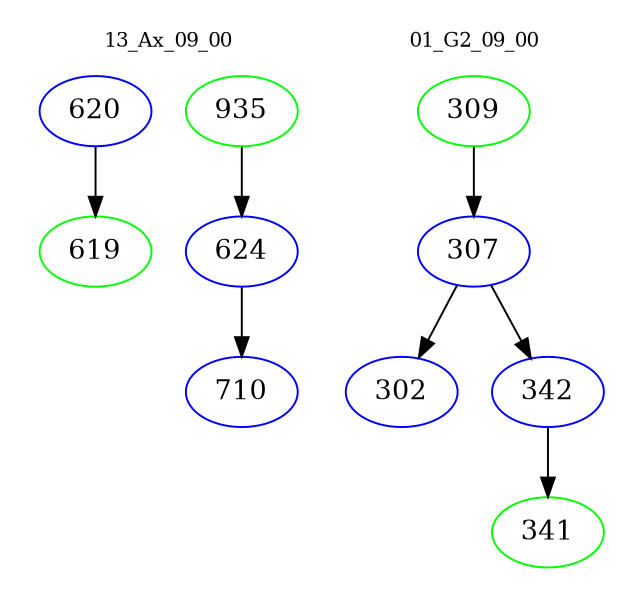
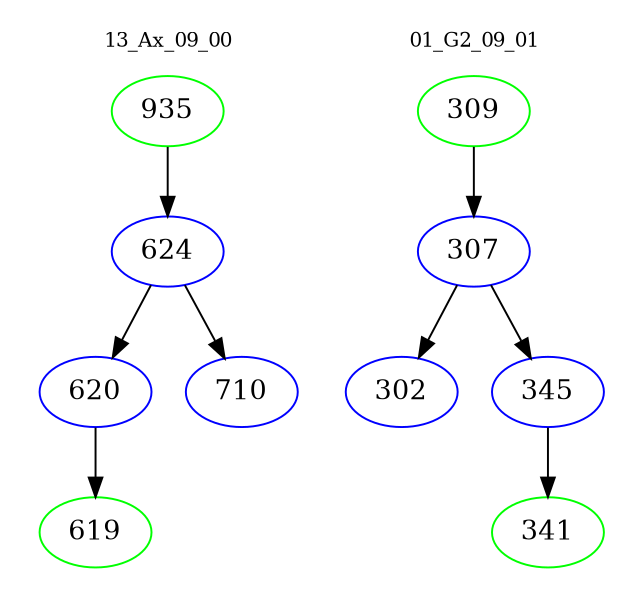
cluster "01_G2_09_00": label "01_G2_09_00" -> "01_G2_09_01"
edge "624" -> "620": added
node "342": label "342" -> "345"
